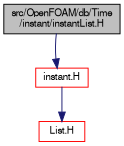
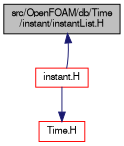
edge "src/OpenFOAM/db/Time /instant/instantList.H" -> "instant.H": reversed
node "List.H": label "List.H" -> "Time.H"
